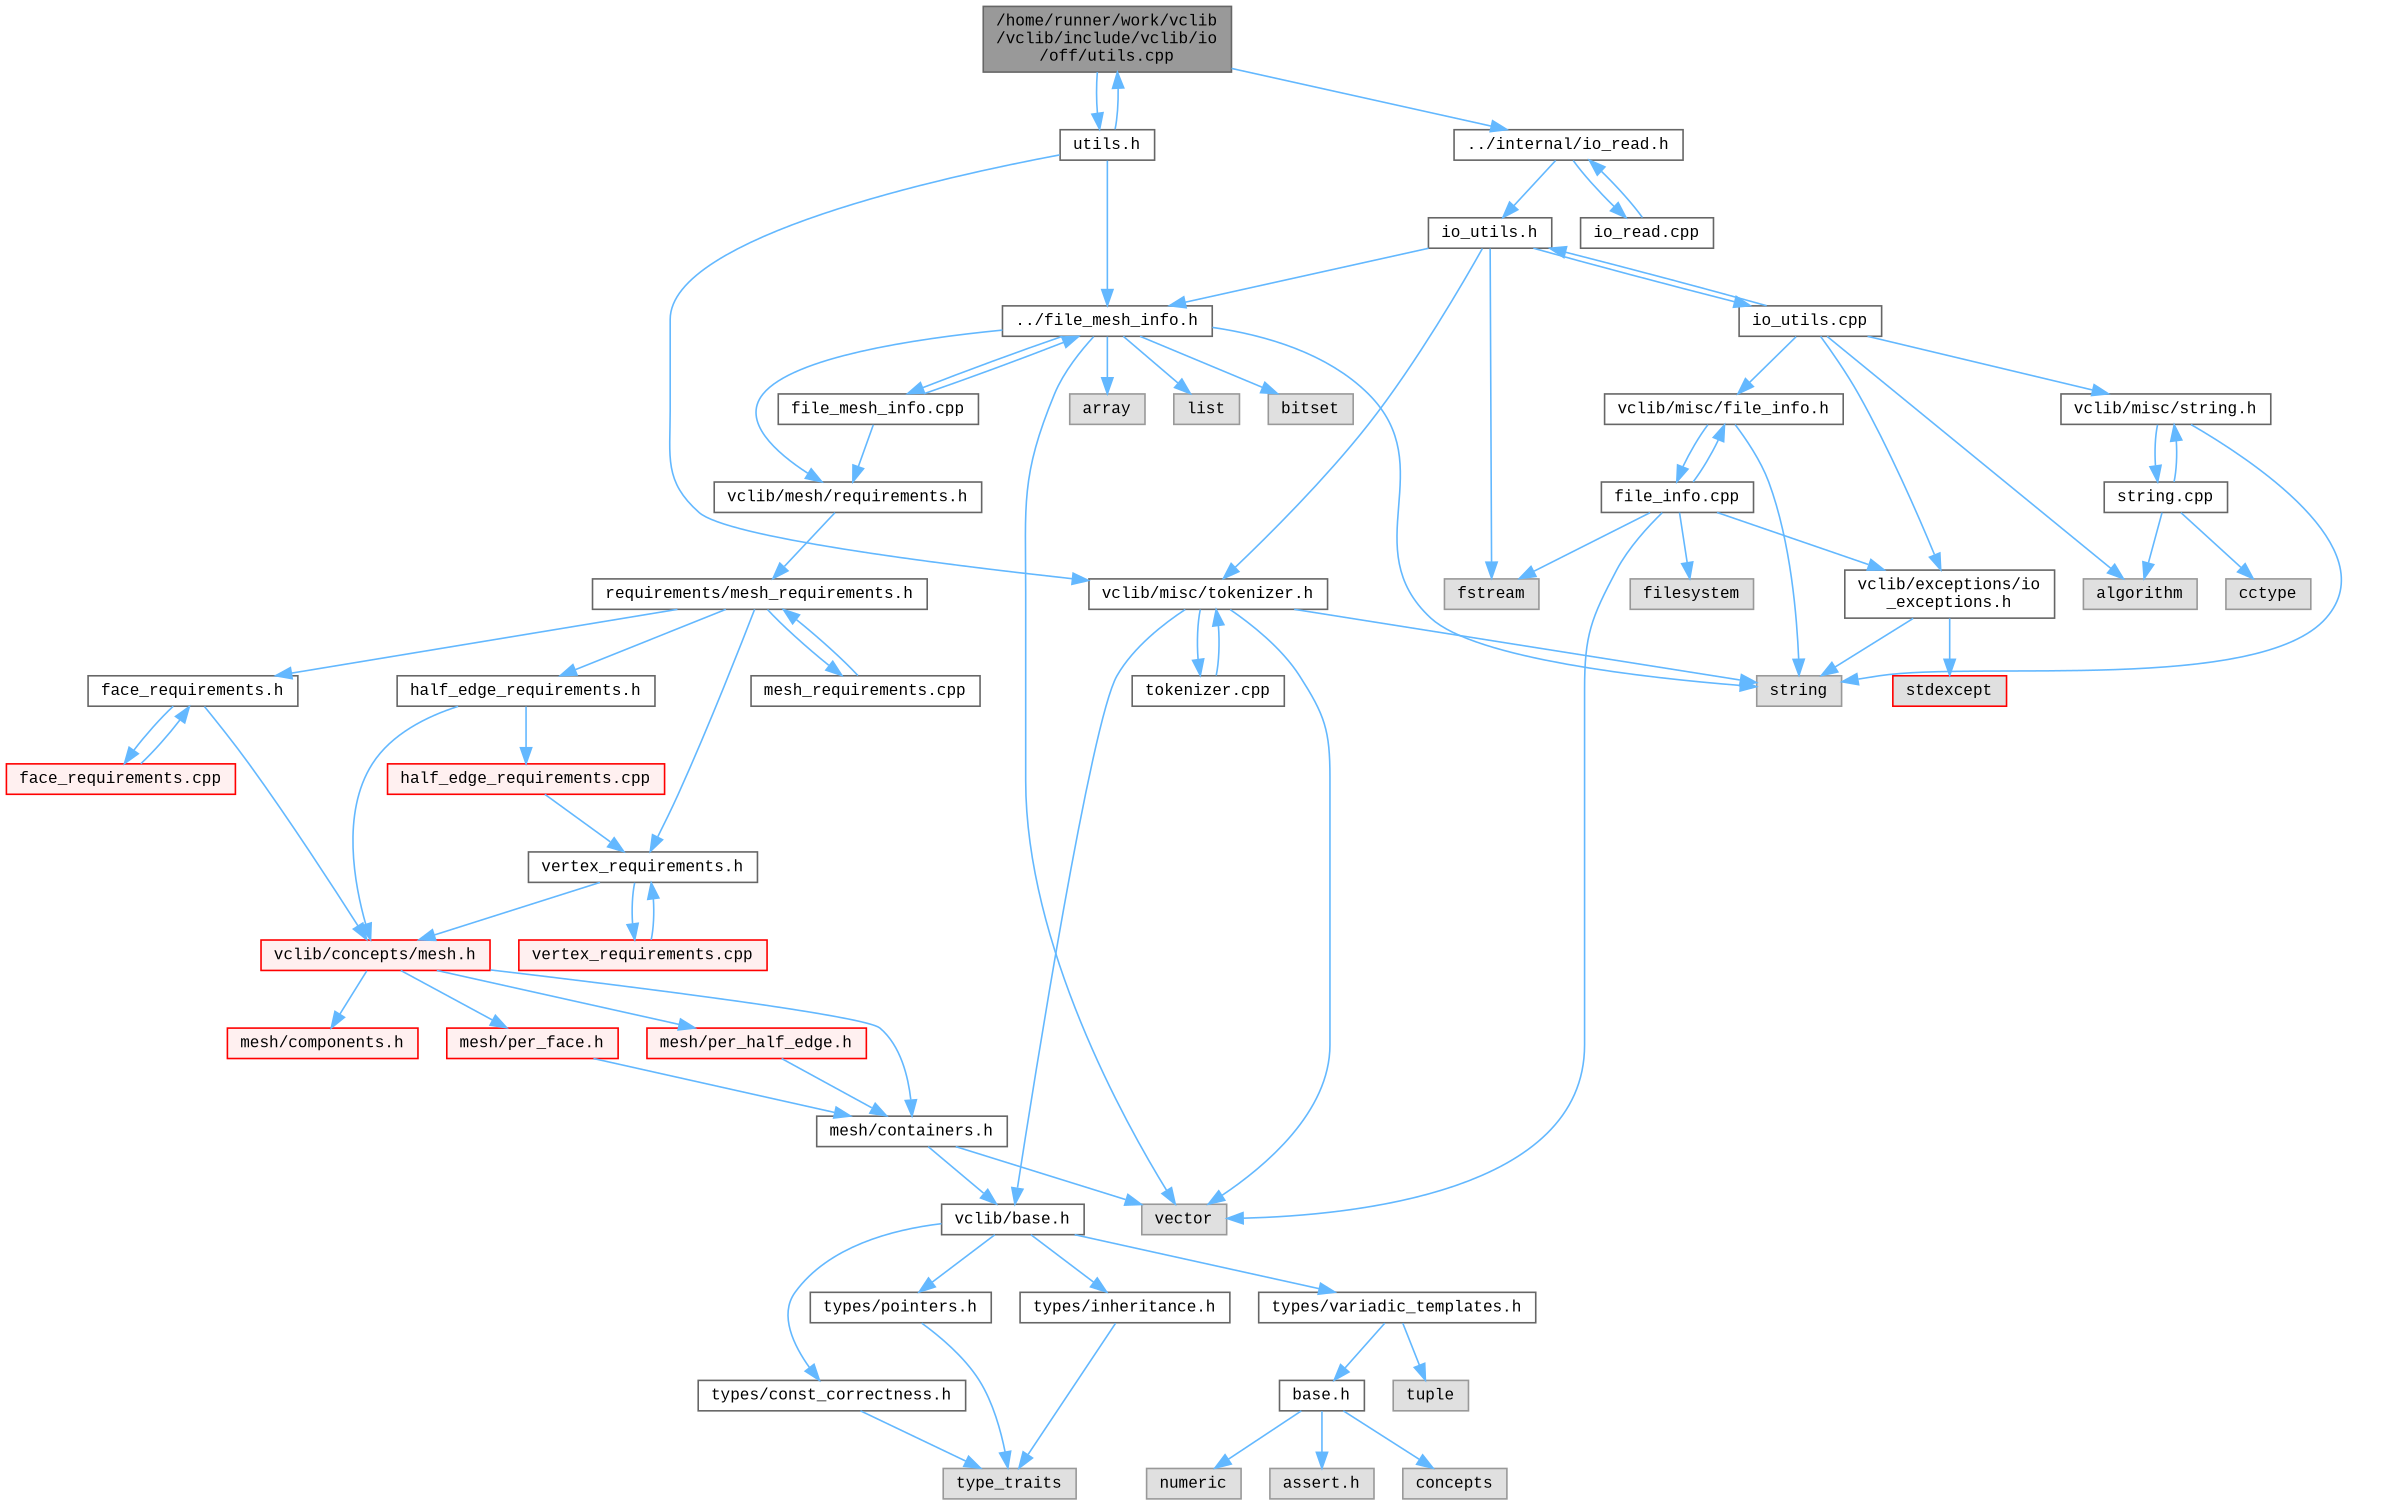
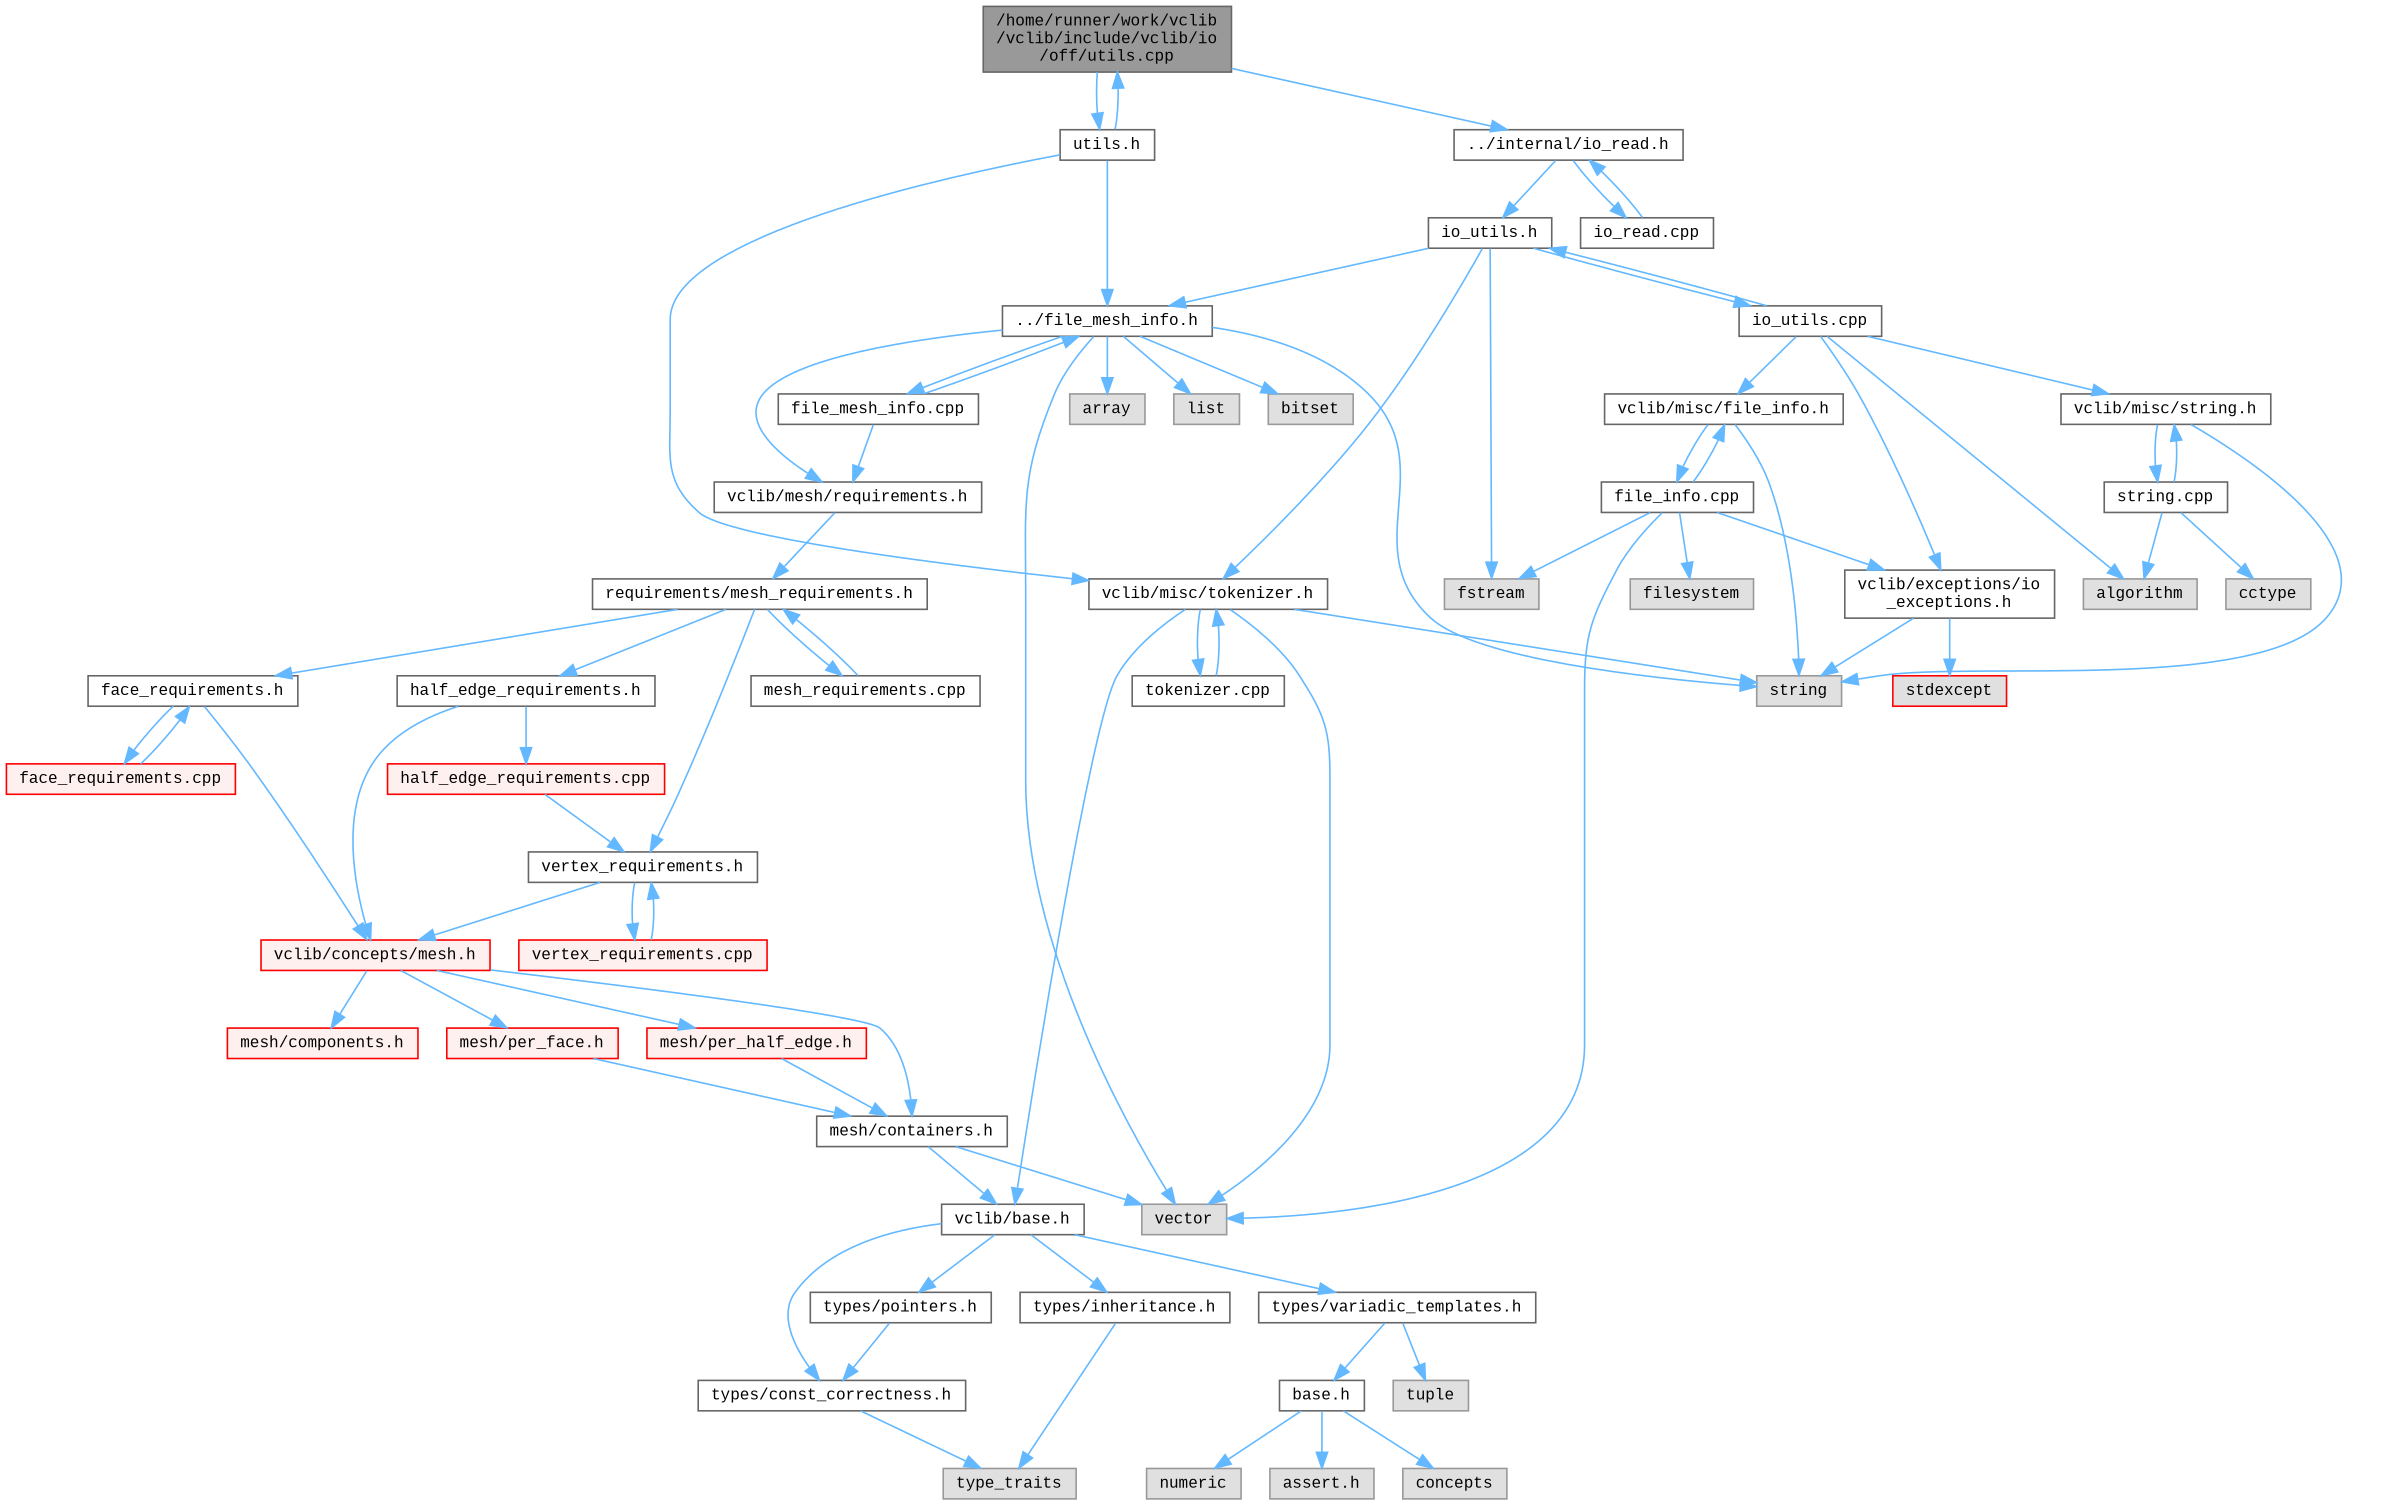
edge "types/pointers.h" -> "type_traits": now "types/pointers.h" -> "types/const_correctness.h"
